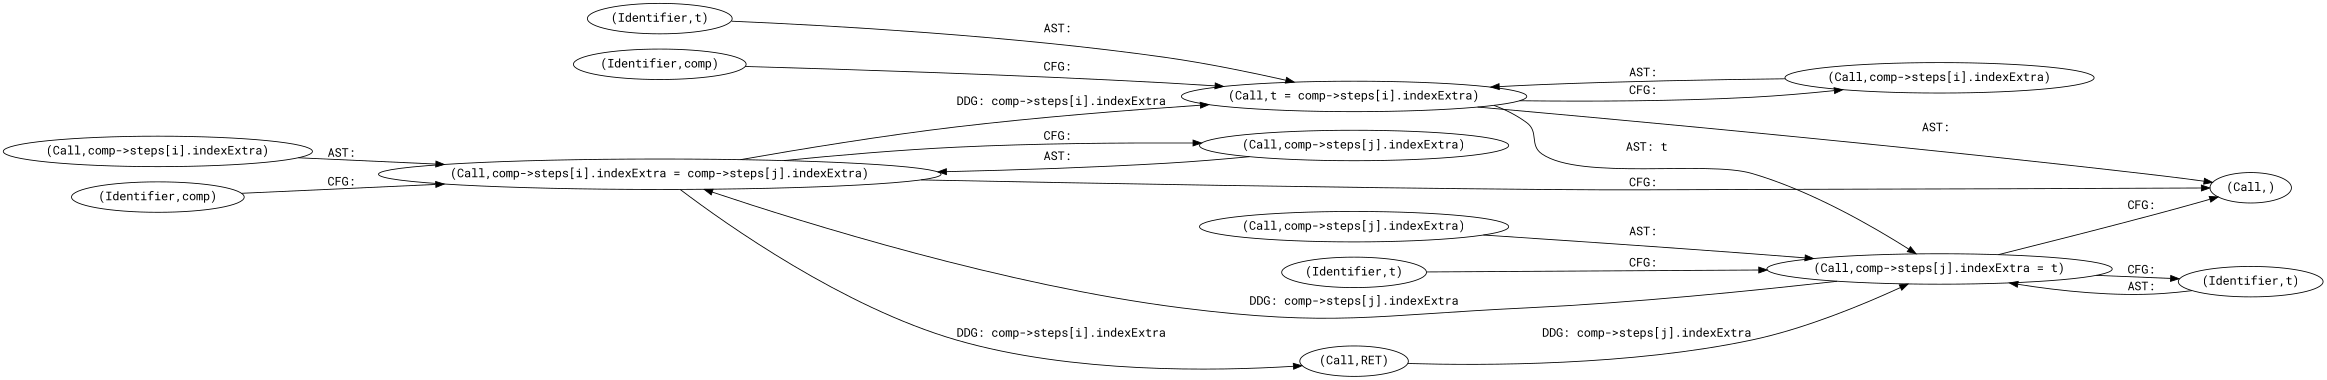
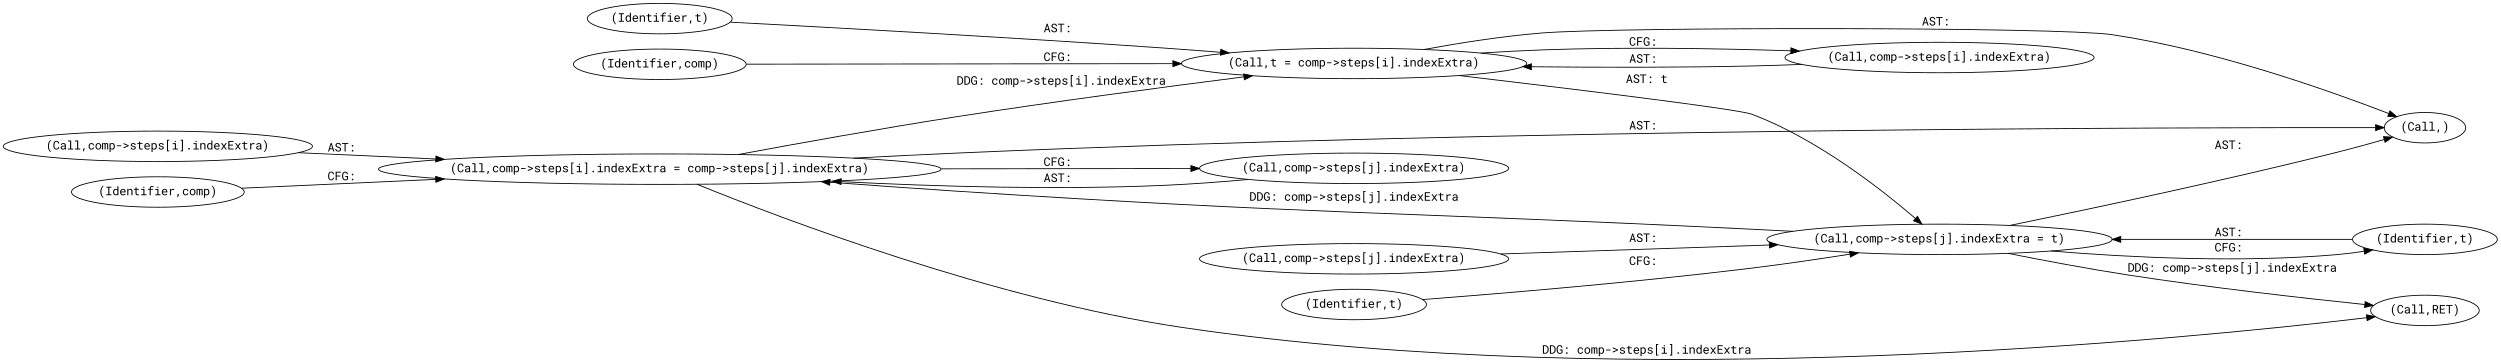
edge "(Call,comp->steps[i].indexExtra = comp->steps[j].indexExtra)" -> "(Call,)": label "CFG: " -> "AST: "
edge "(Call,comp->steps[j].indexExtra = t)" -> "(Call,)": label "CFG: " -> "AST: "
edge "(Call,RET)" -> "(Call,comp->steps[j].indexExtra = t)": reversed
